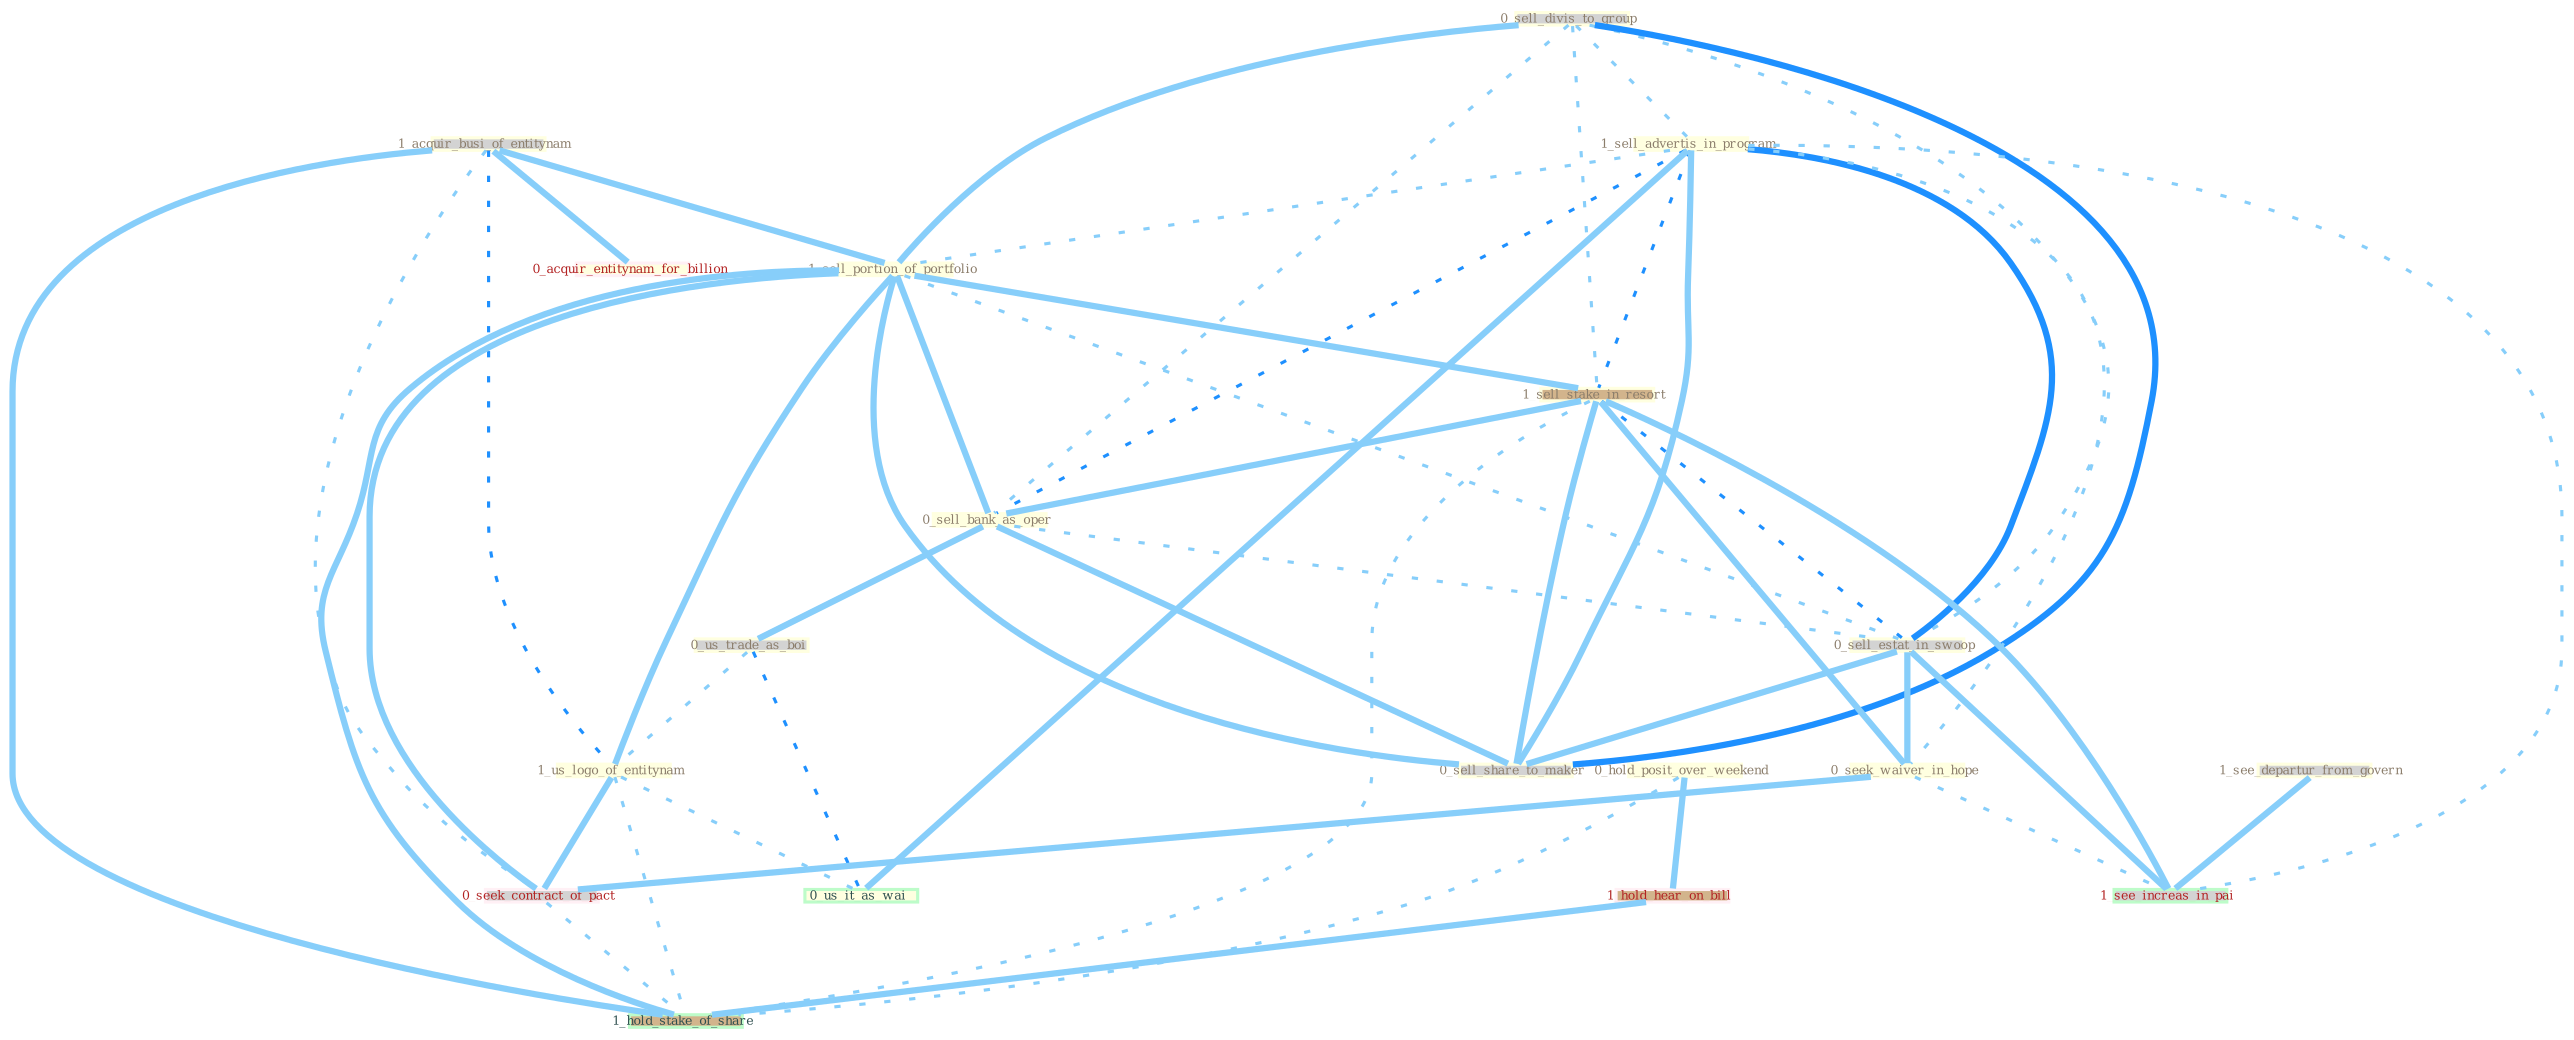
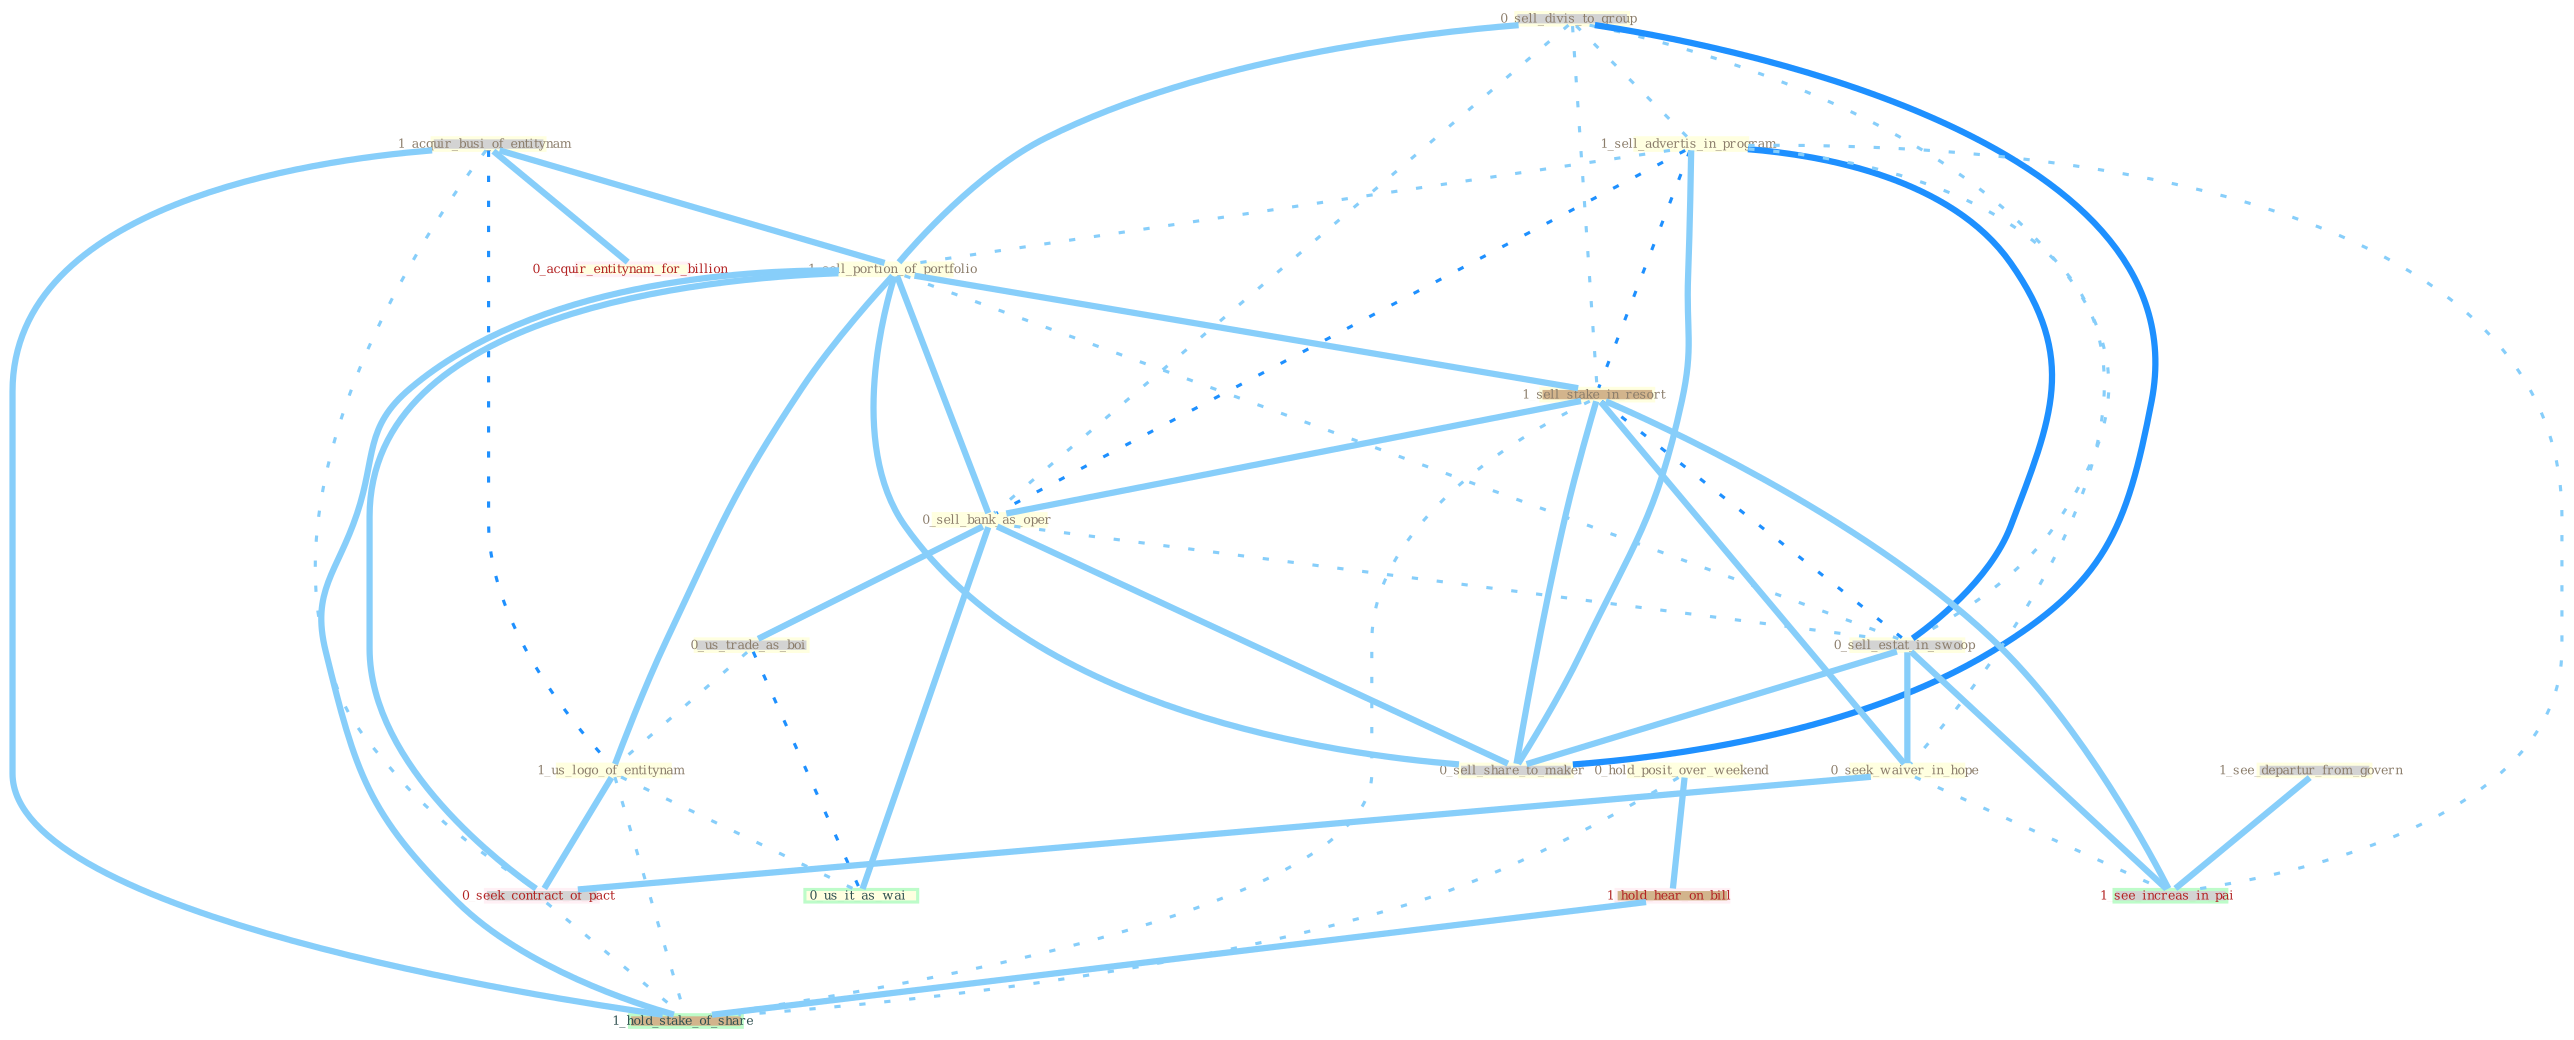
edge "1_sell_advertis_in_program" -- "0_us_it_as_wai": now "0_sell_bank_as_oper" -- "0_us_it_as_wai"
